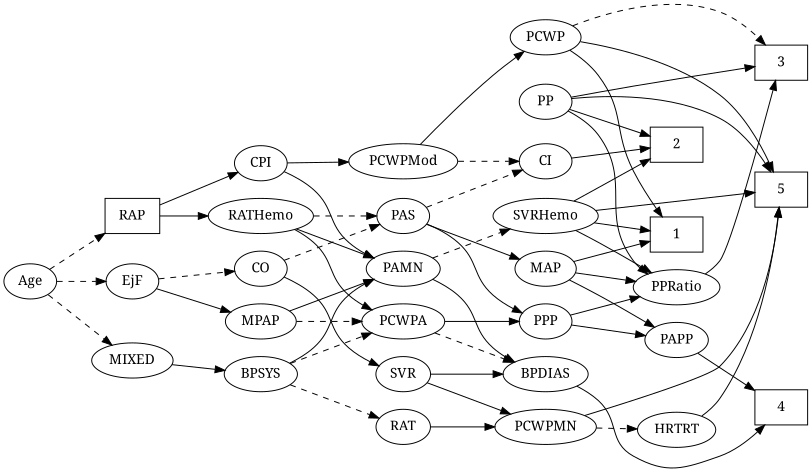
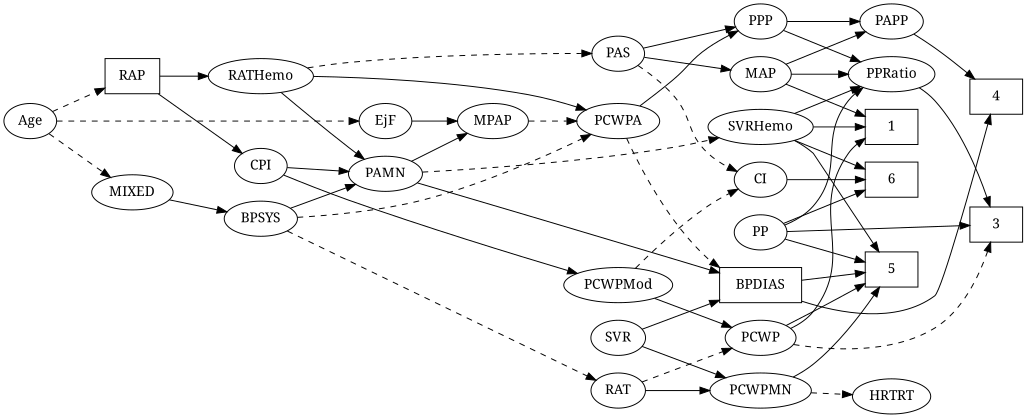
node "2": label "2" -> "6"
node "CO": removed
edge "MPAP" -> "PAMN": reversed
edge "HRTRT" -> "5": now "BPDIAS" -> "5"
edge "RAT" -> "PCWP": added
node "BPDIAS": shape ellipse -> box
